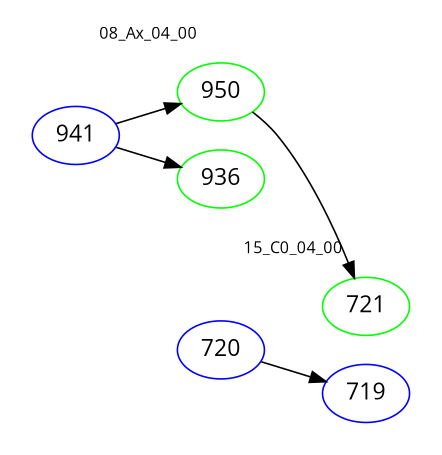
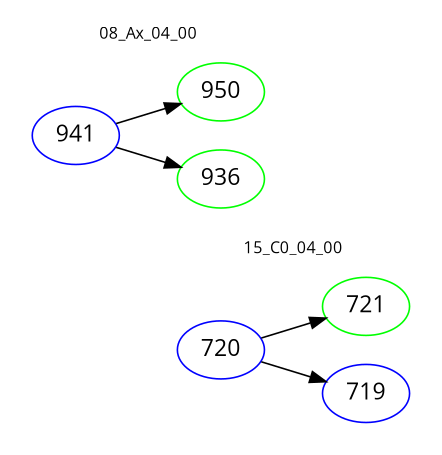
edge "950" -> "721": now "720" -> "721"
